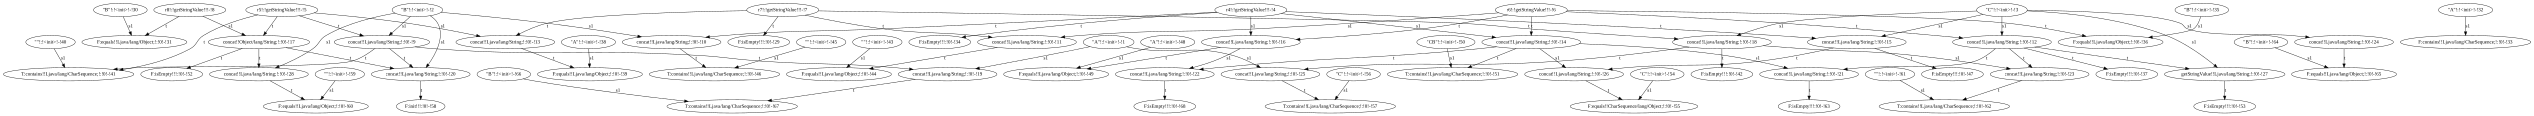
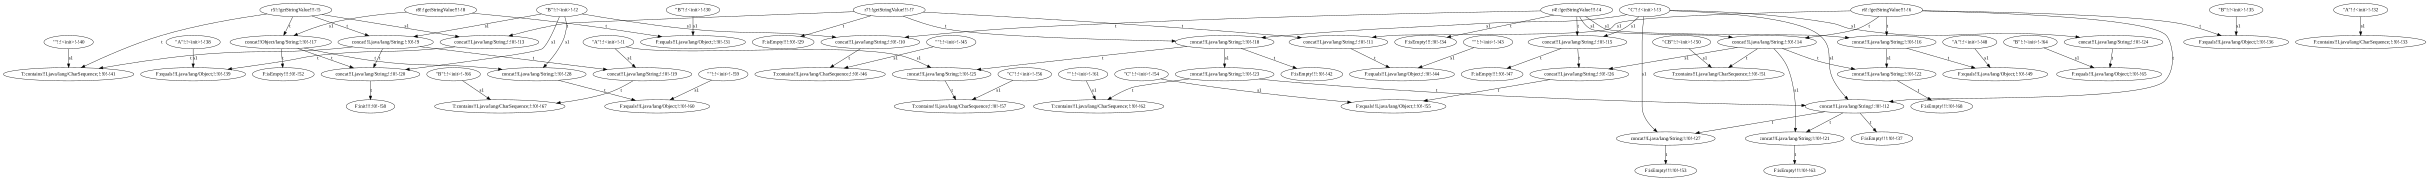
edge "concat!!Ljava/lang/String;!:!0!-!12" -> "concat!!Ljava/lang/String;!:!0!-!23": reversed
node "getStringValue!!Ljava/lang/String;!:!0!-!27": label "getStringValue!!Ljava/lang/String;!:!0!-!27" -> "concat!!Ljava/lang/String;!:!0!-!27"
node "F:equals!!CharSequence/lang/Object;!:!0!-!55": label "F:equals!!CharSequence/lang/Object;!:!0!-!55" -> "F:equals!!Ljava/lang/Object;!:!0!-!55"
